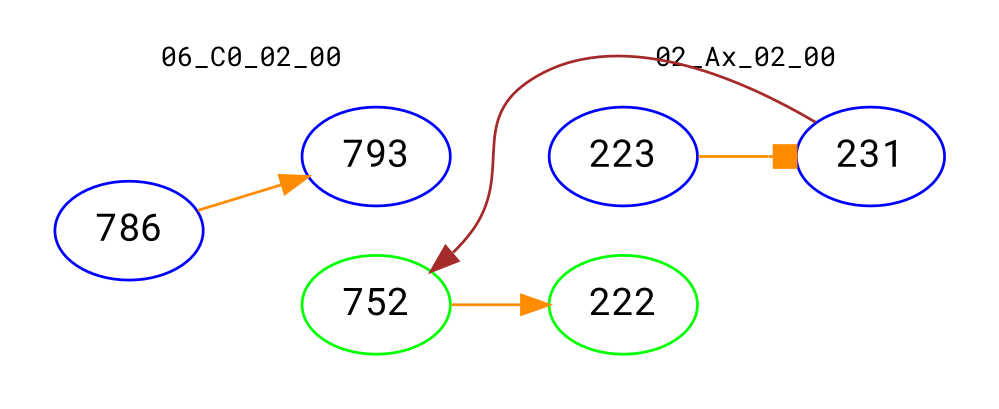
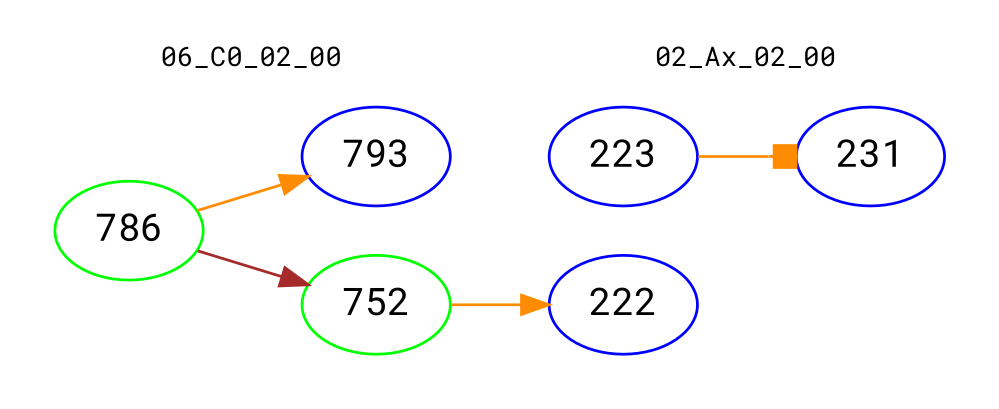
edge "231" -> "752": now "786" -> "752"
node "786": color blue -> green
node "222": color green -> blue
